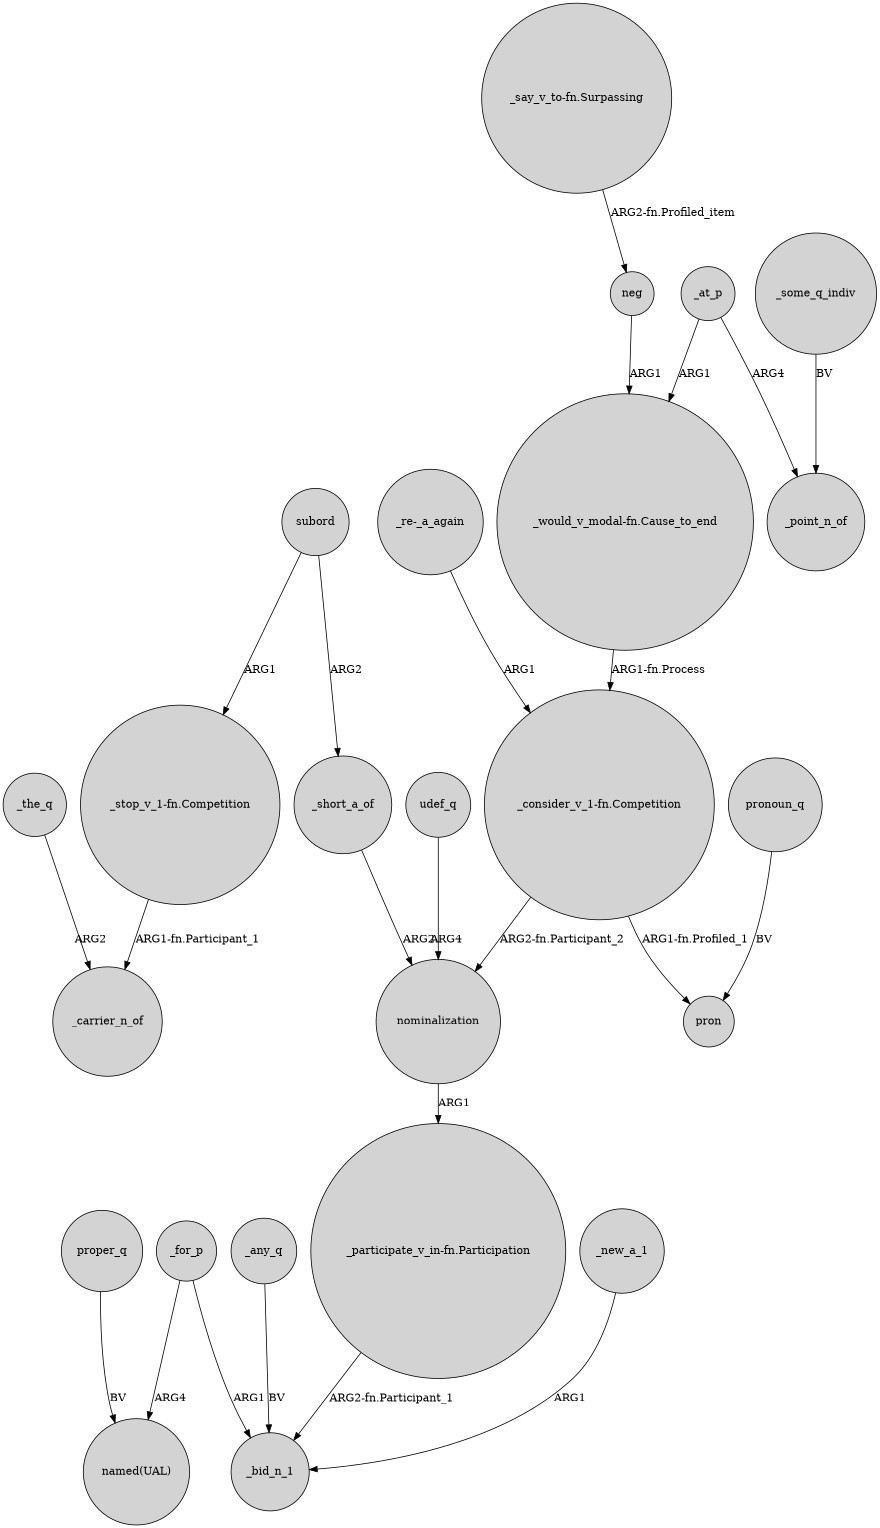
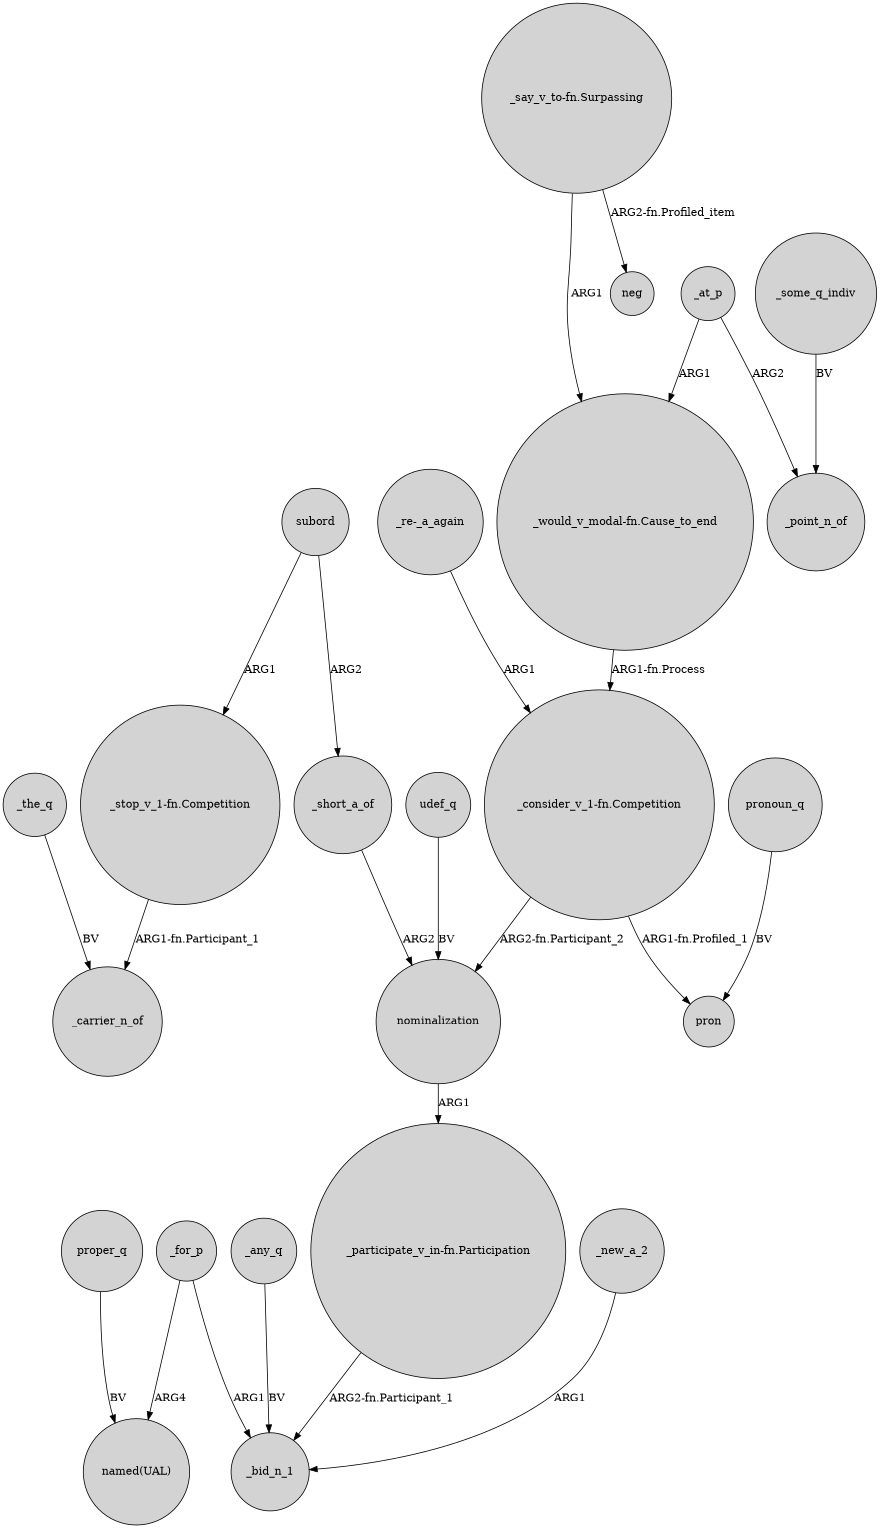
edge "neg" -> "_would_v_modal-fn.Cause_to_end": now "_say_v_to-fn.Surpassing" -> "_would_v_modal-fn.Cause_to_end"
edge "_at_p" -> "_point_n_of": label "ARG4" -> "ARG2"
edge "_the_q" -> "_carrier_n_of": label "ARG2" -> "BV"
edge "udef_q" -> "nominalization": label "ARG4" -> "BV"
node "_new_a_1": label "_new_a_1" -> "_new_a_2"
